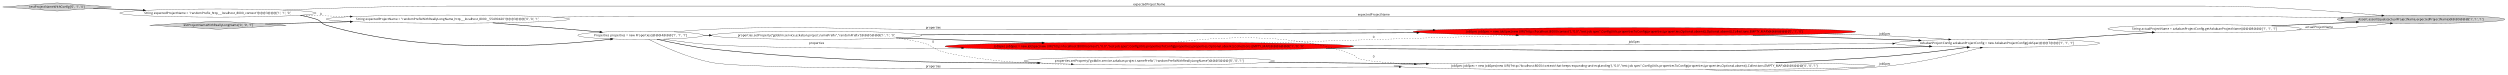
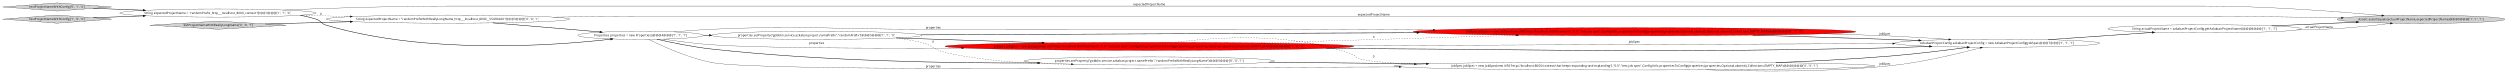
node "testProjectNameWithConfig['1', '0', '0']": added
